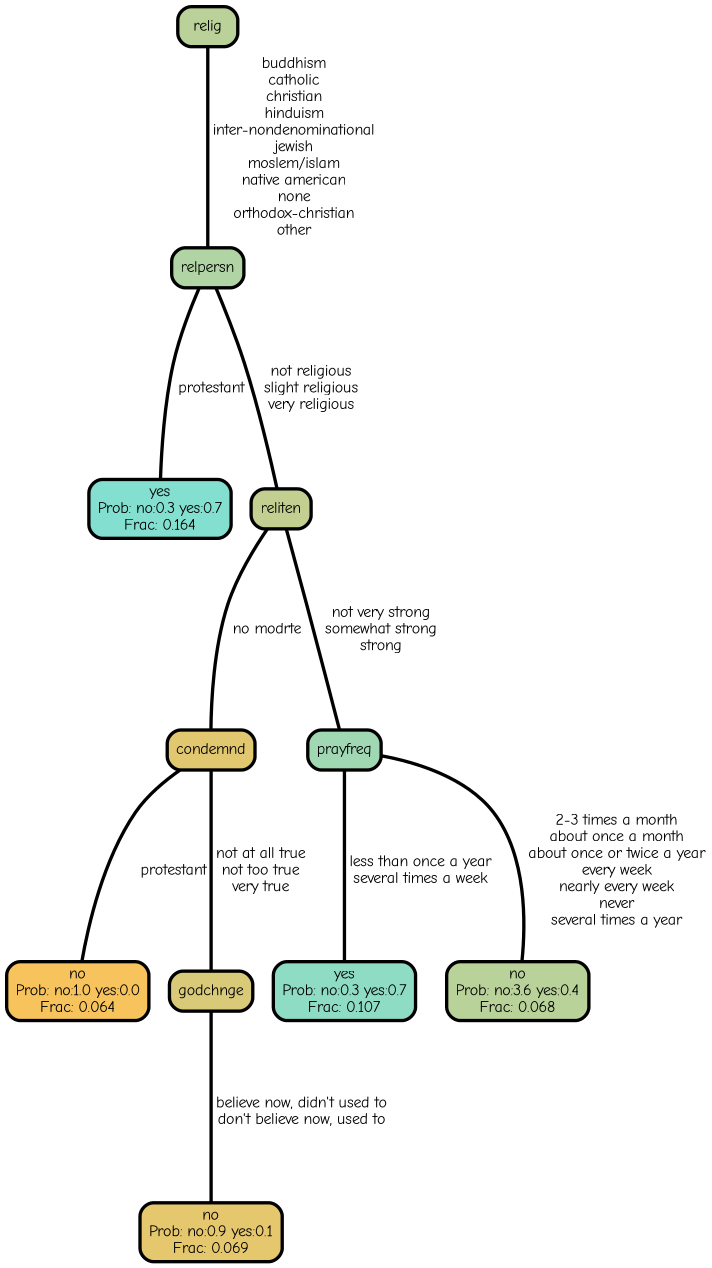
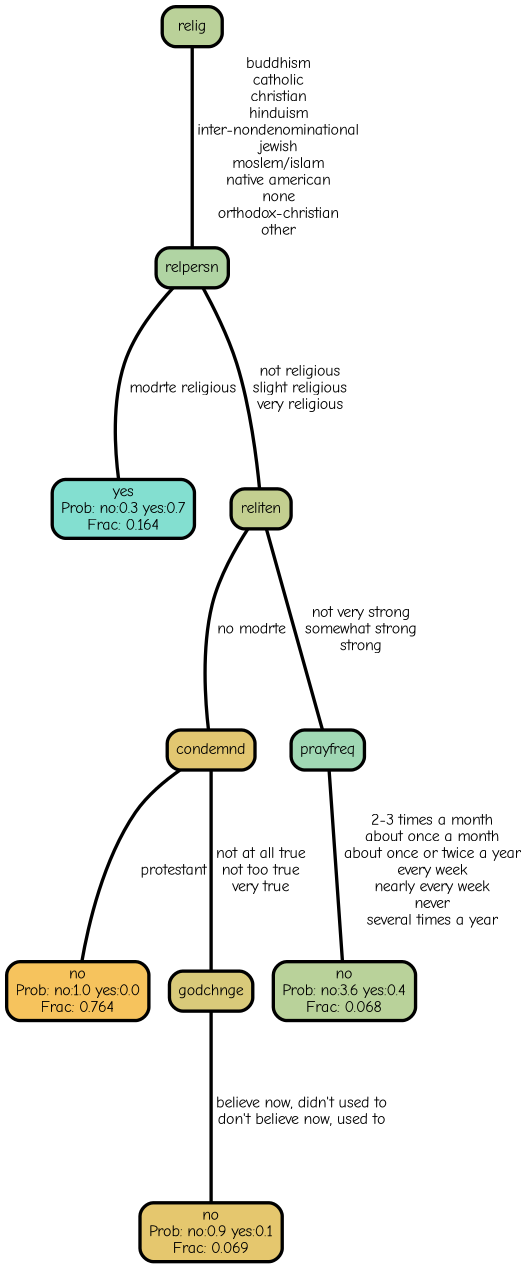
edge "relpersn" -- "yes Prob: no:0.3 yes:0.7 Frac: 0.164": label " protestant" -> " modrte religious"
node "no Prob: no:1.0 yes:0.0 Frac: 0.064": label "no Prob: no:1.0 yes:0.0 Frac: 0.064" -> "no Prob: no:1.0 yes:0.0 Frac: 0.764"
node "yes Prob: no:0.3 yes:0.7 Frac: 0.107": removed
